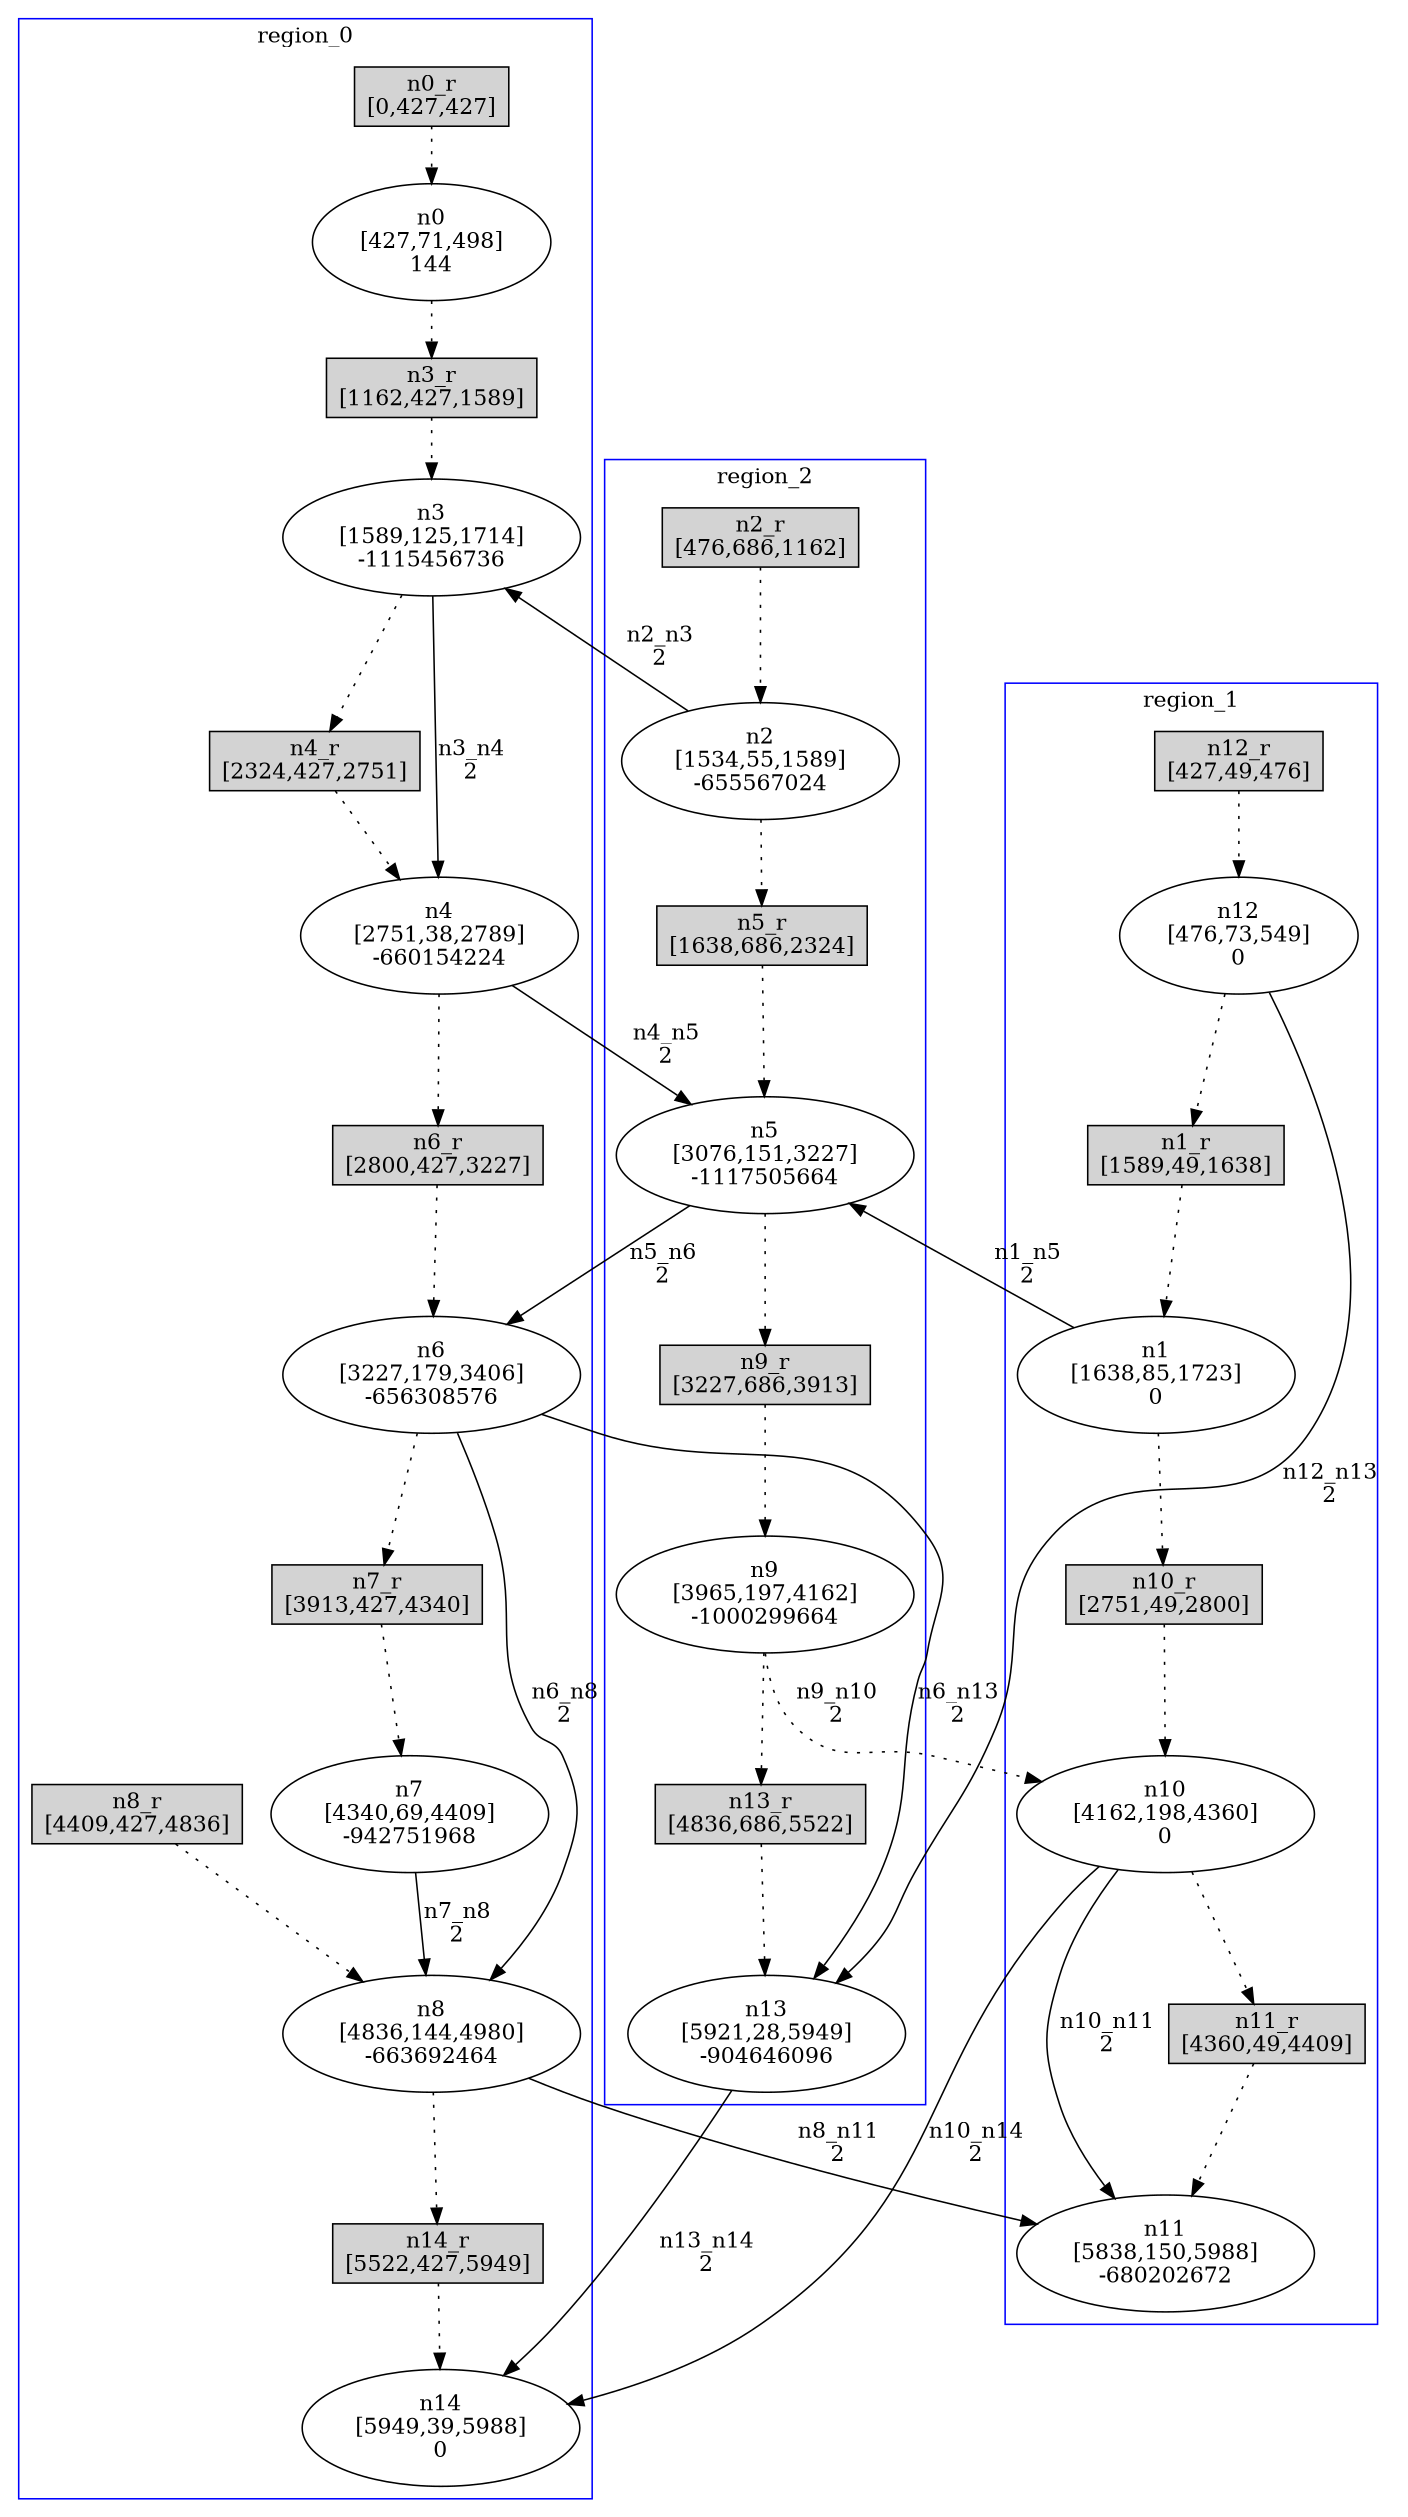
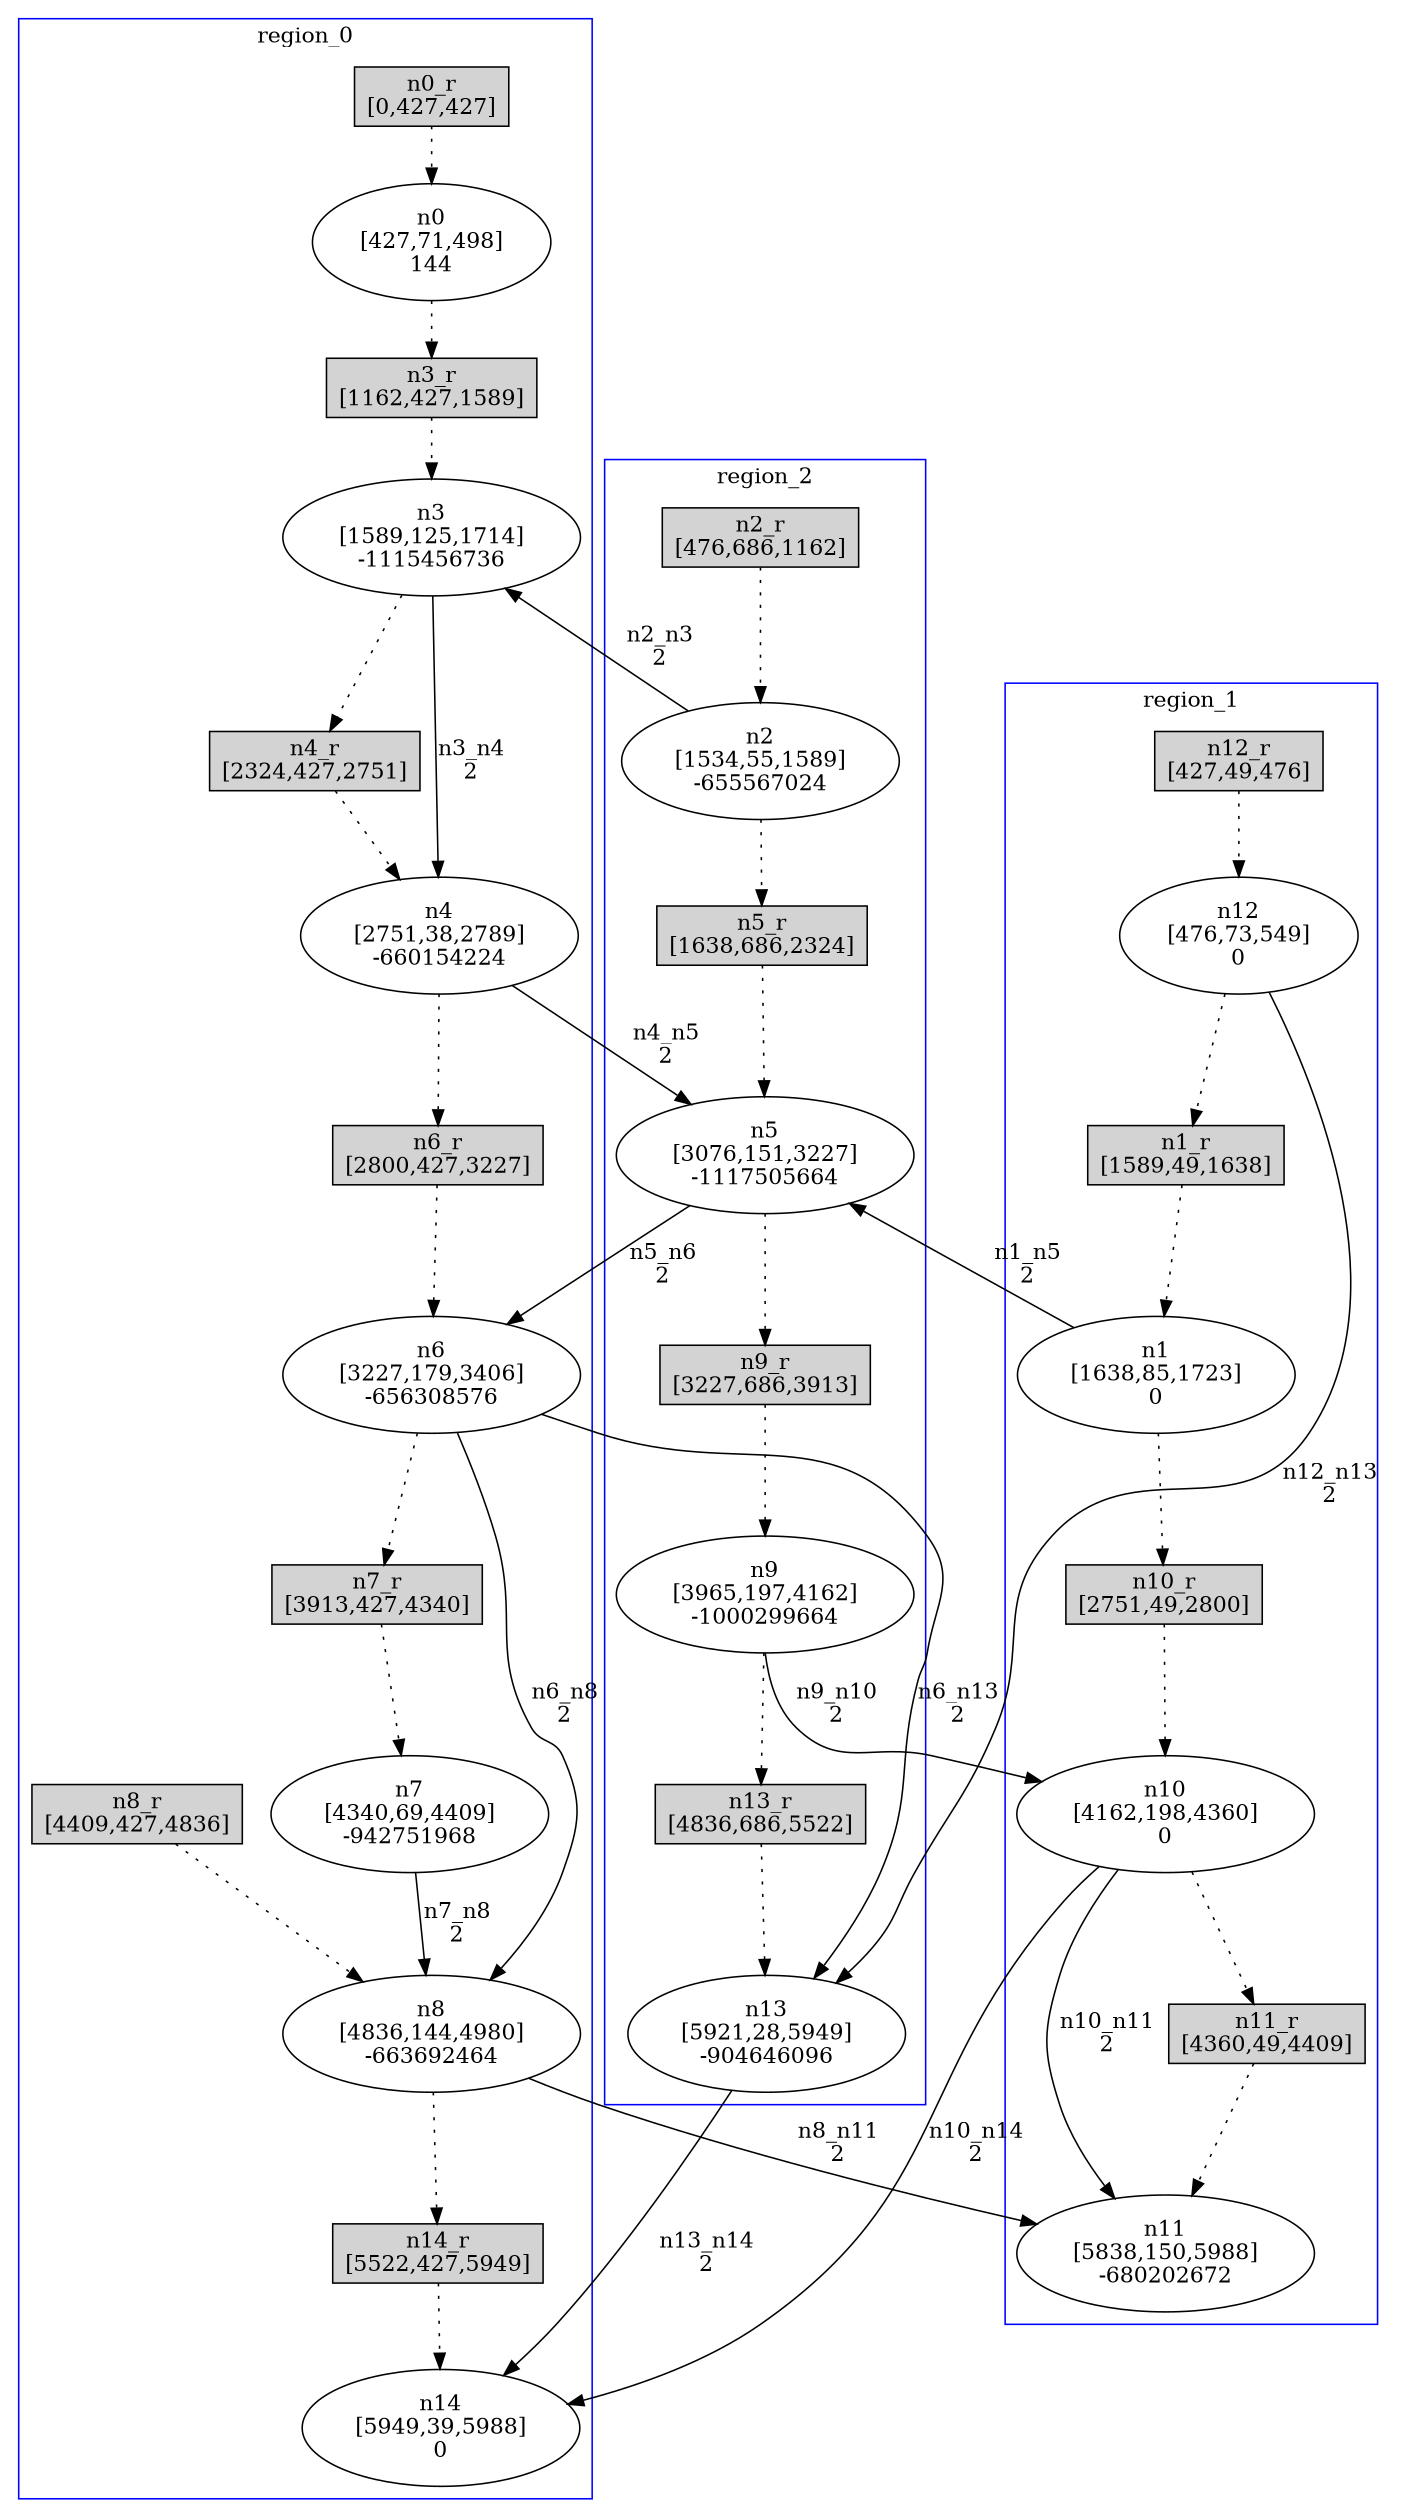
edge "n9 [3965,197,4162] -1000299664" -> "n10 [4162,198,4360] 0": style dotted -> solid
